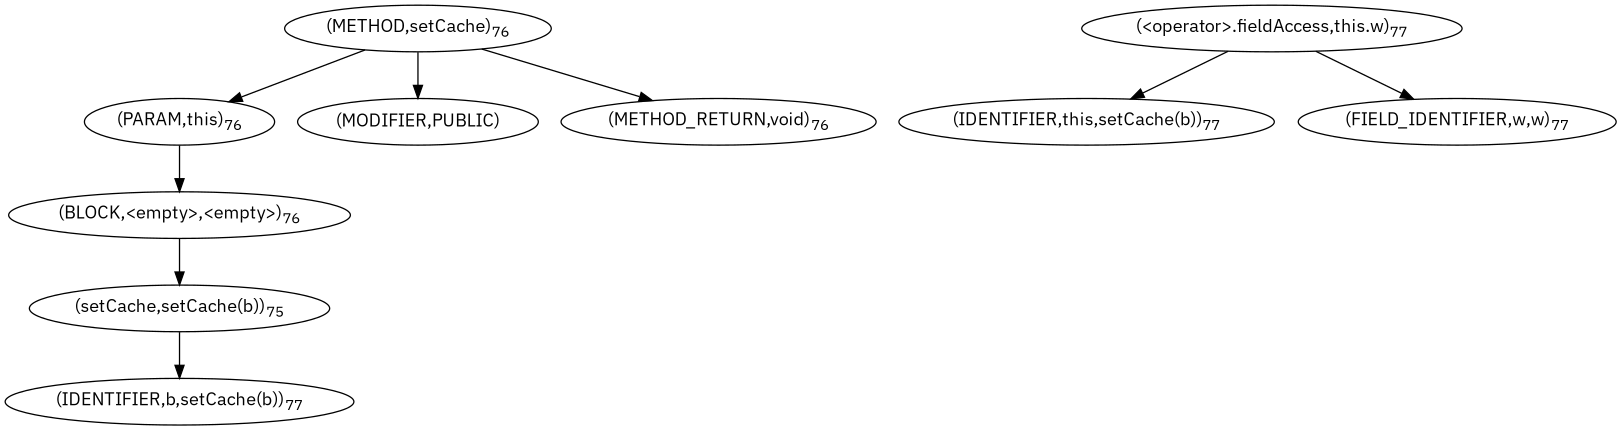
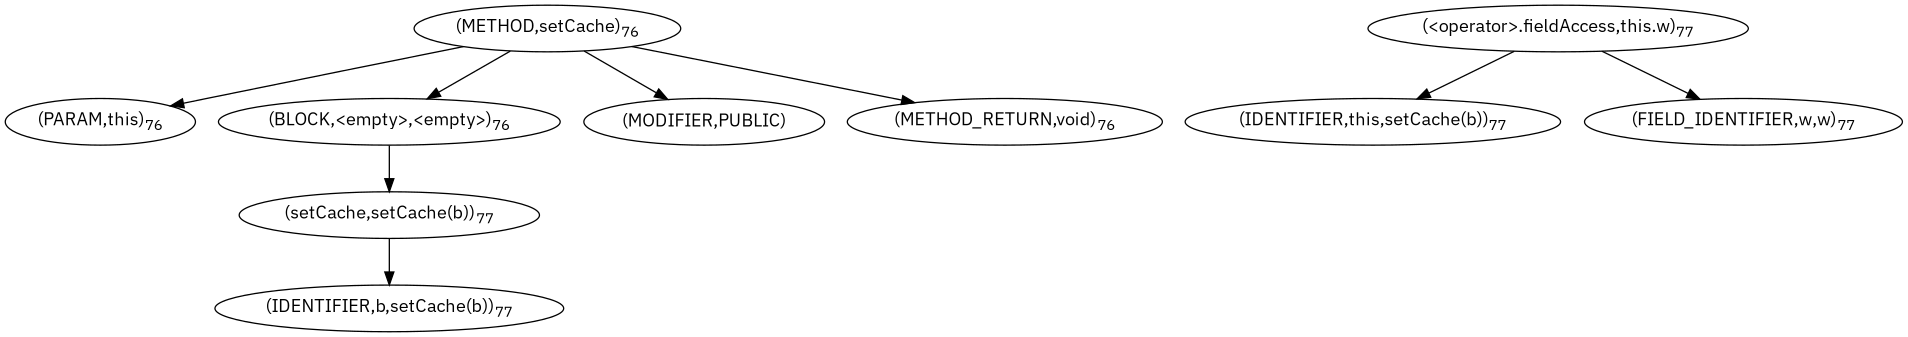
edge "(PARAM,this)" -> "(BLOCK,<empty>,<empty>)": now "(METHOD,setCache)" -> "(BLOCK,<empty>,<empty>)"
node "(setCache,setCache(b))": text "75" -> "77"
